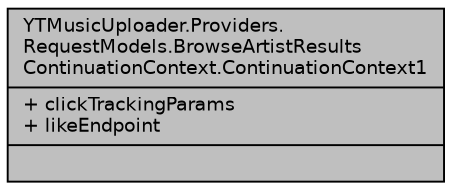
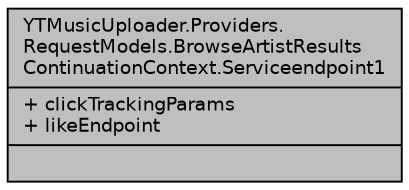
node "YTMusicUploader.Providers.": text "ContinuationContext.ContinuationContext1" -> "ContinuationContext.Serviceendpoint1"
